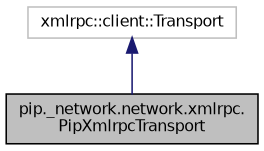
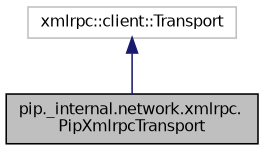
node "pip._network.network.xmlrpc. PipXmlrpcTransport": label "pip._network.network.xmlrpc. PipXmlrpcTransport" -> "pip._internal.network.xmlrpc. PipXmlrpcTransport"
